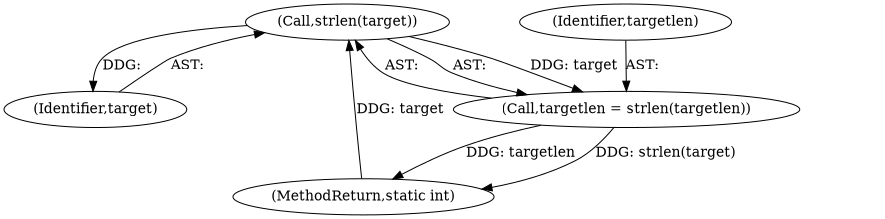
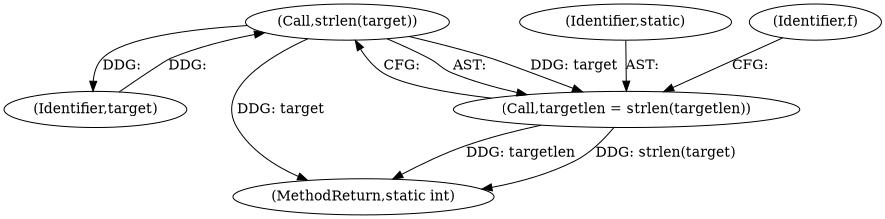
node "(Identifier,targetlen)": label "(Identifier,targetlen)" -> "(Identifier,static)"
node "(Identifier,f)": added
edge "(Identifier,target)" -> "(Call,strlen(target))": label "AST: " -> "DDG: "
edge "(Call,targetlen = strlen(targetlen))" -> "(Call,strlen(target))": label "AST: " -> "CFG: "
edge "(MethodReturn,static int)" -> "(Call,strlen(target))": reversed
